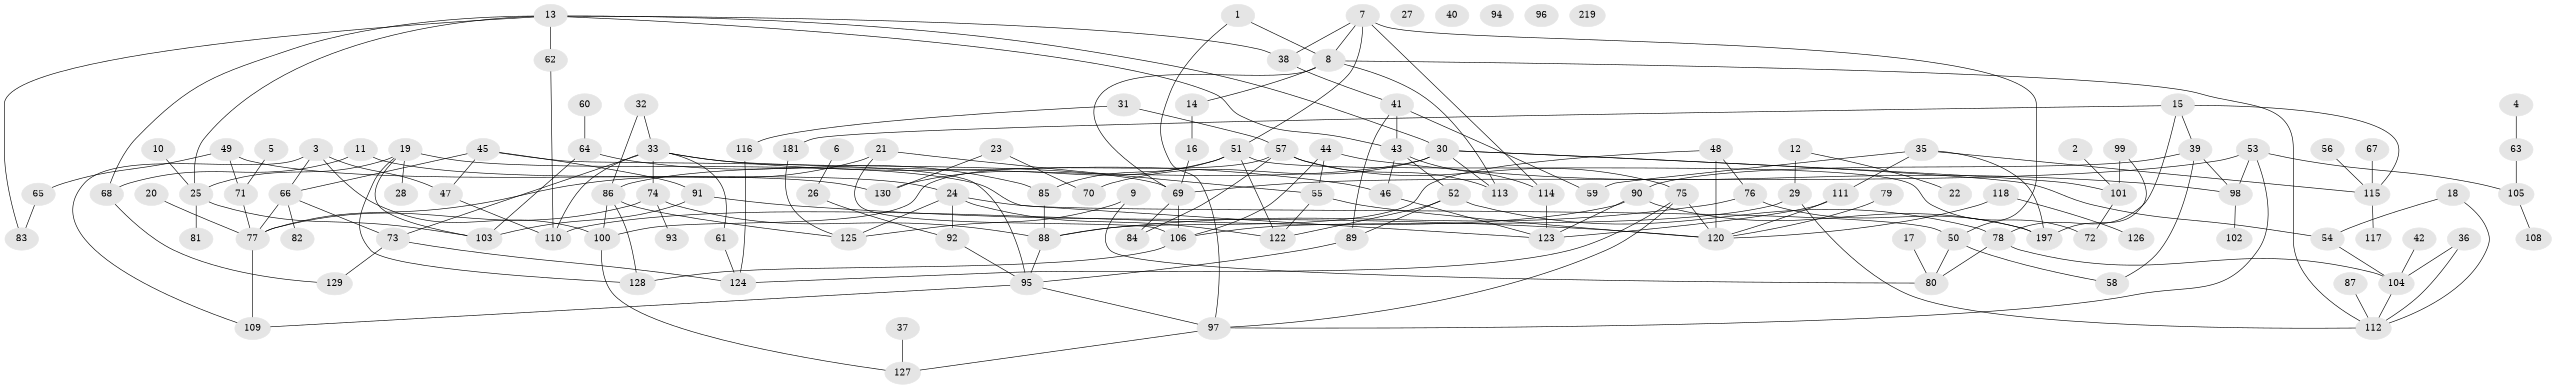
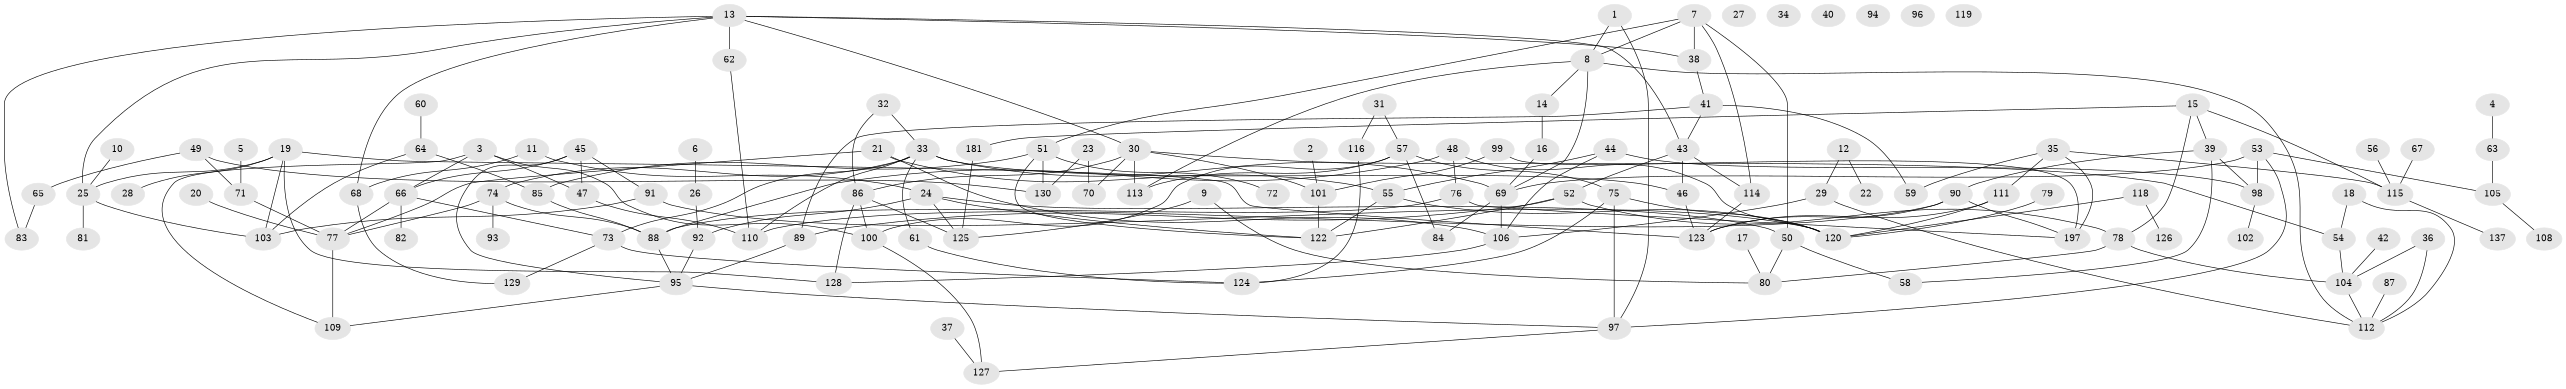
node "219": label "219" -> "119"
node "34": added
edge "101" -- "72": now "101" -- "122"
node "117": label "117" -> "137"
